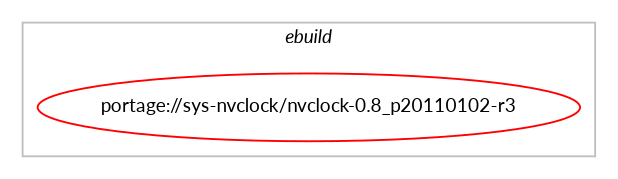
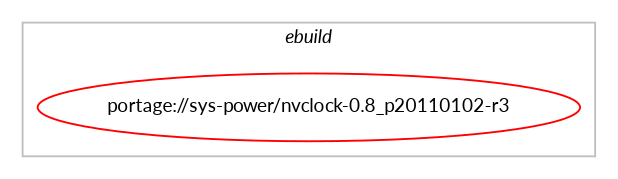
node "portage://sys-nvclock/nvclock-0.8_p20110102-r3": label "portage://sys-nvclock/nvclock-0.8_p20110102-r3" -> "portage://sys-power/nvclock-0.8_p20110102-r3"
